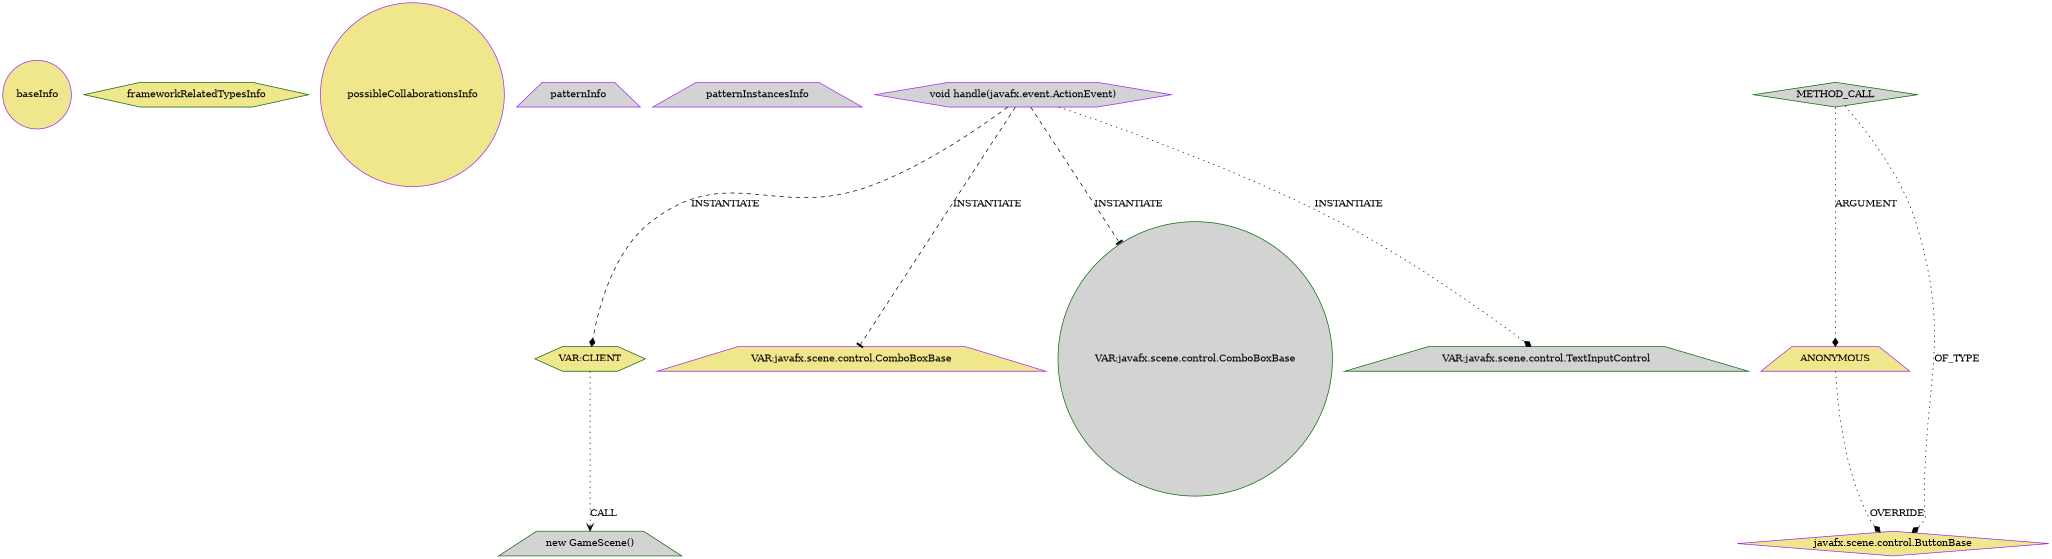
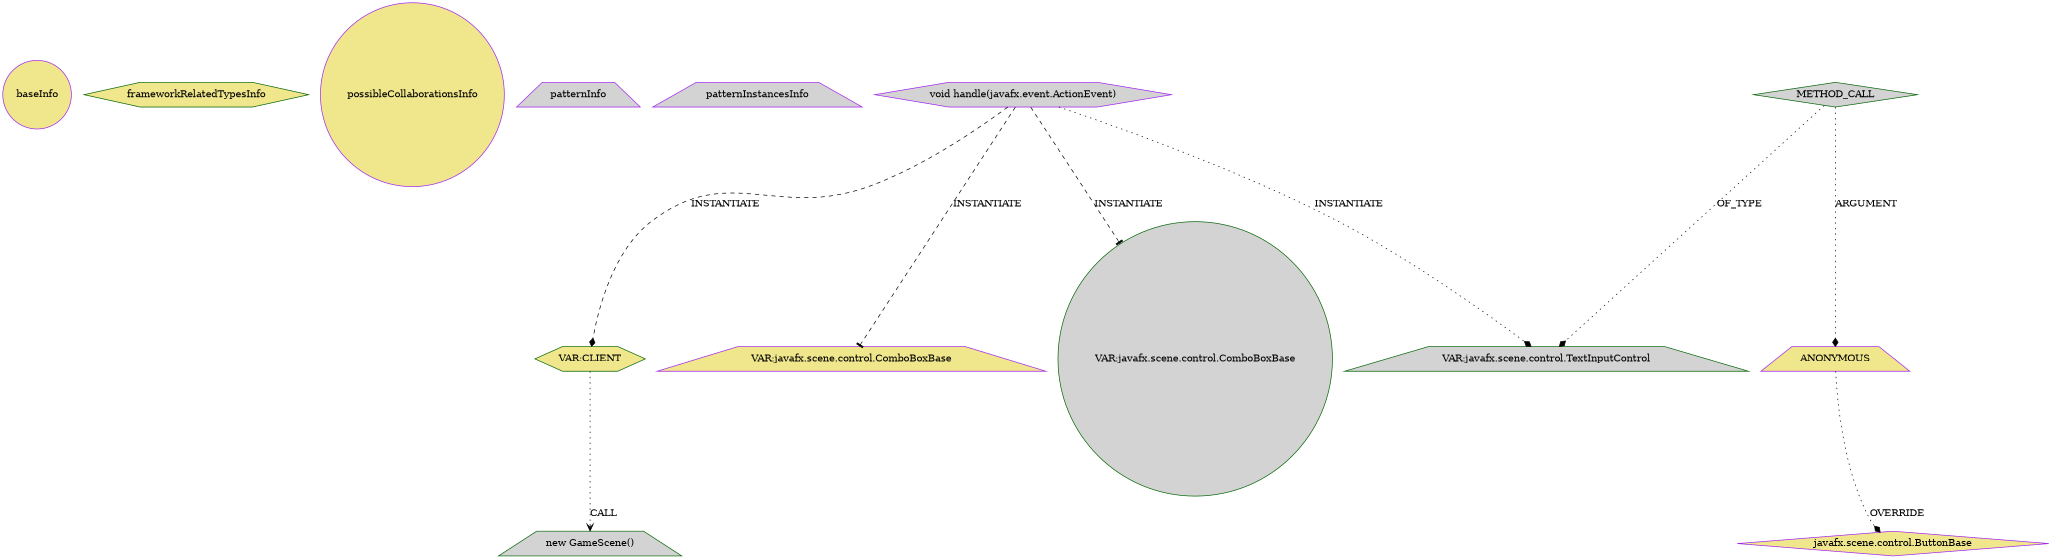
edge "METHOD_CALL" -> "javafx.scene.control.ButtonBase": now "METHOD_CALL" -> "VAR:javafx.scene.control.TextInputControl"
